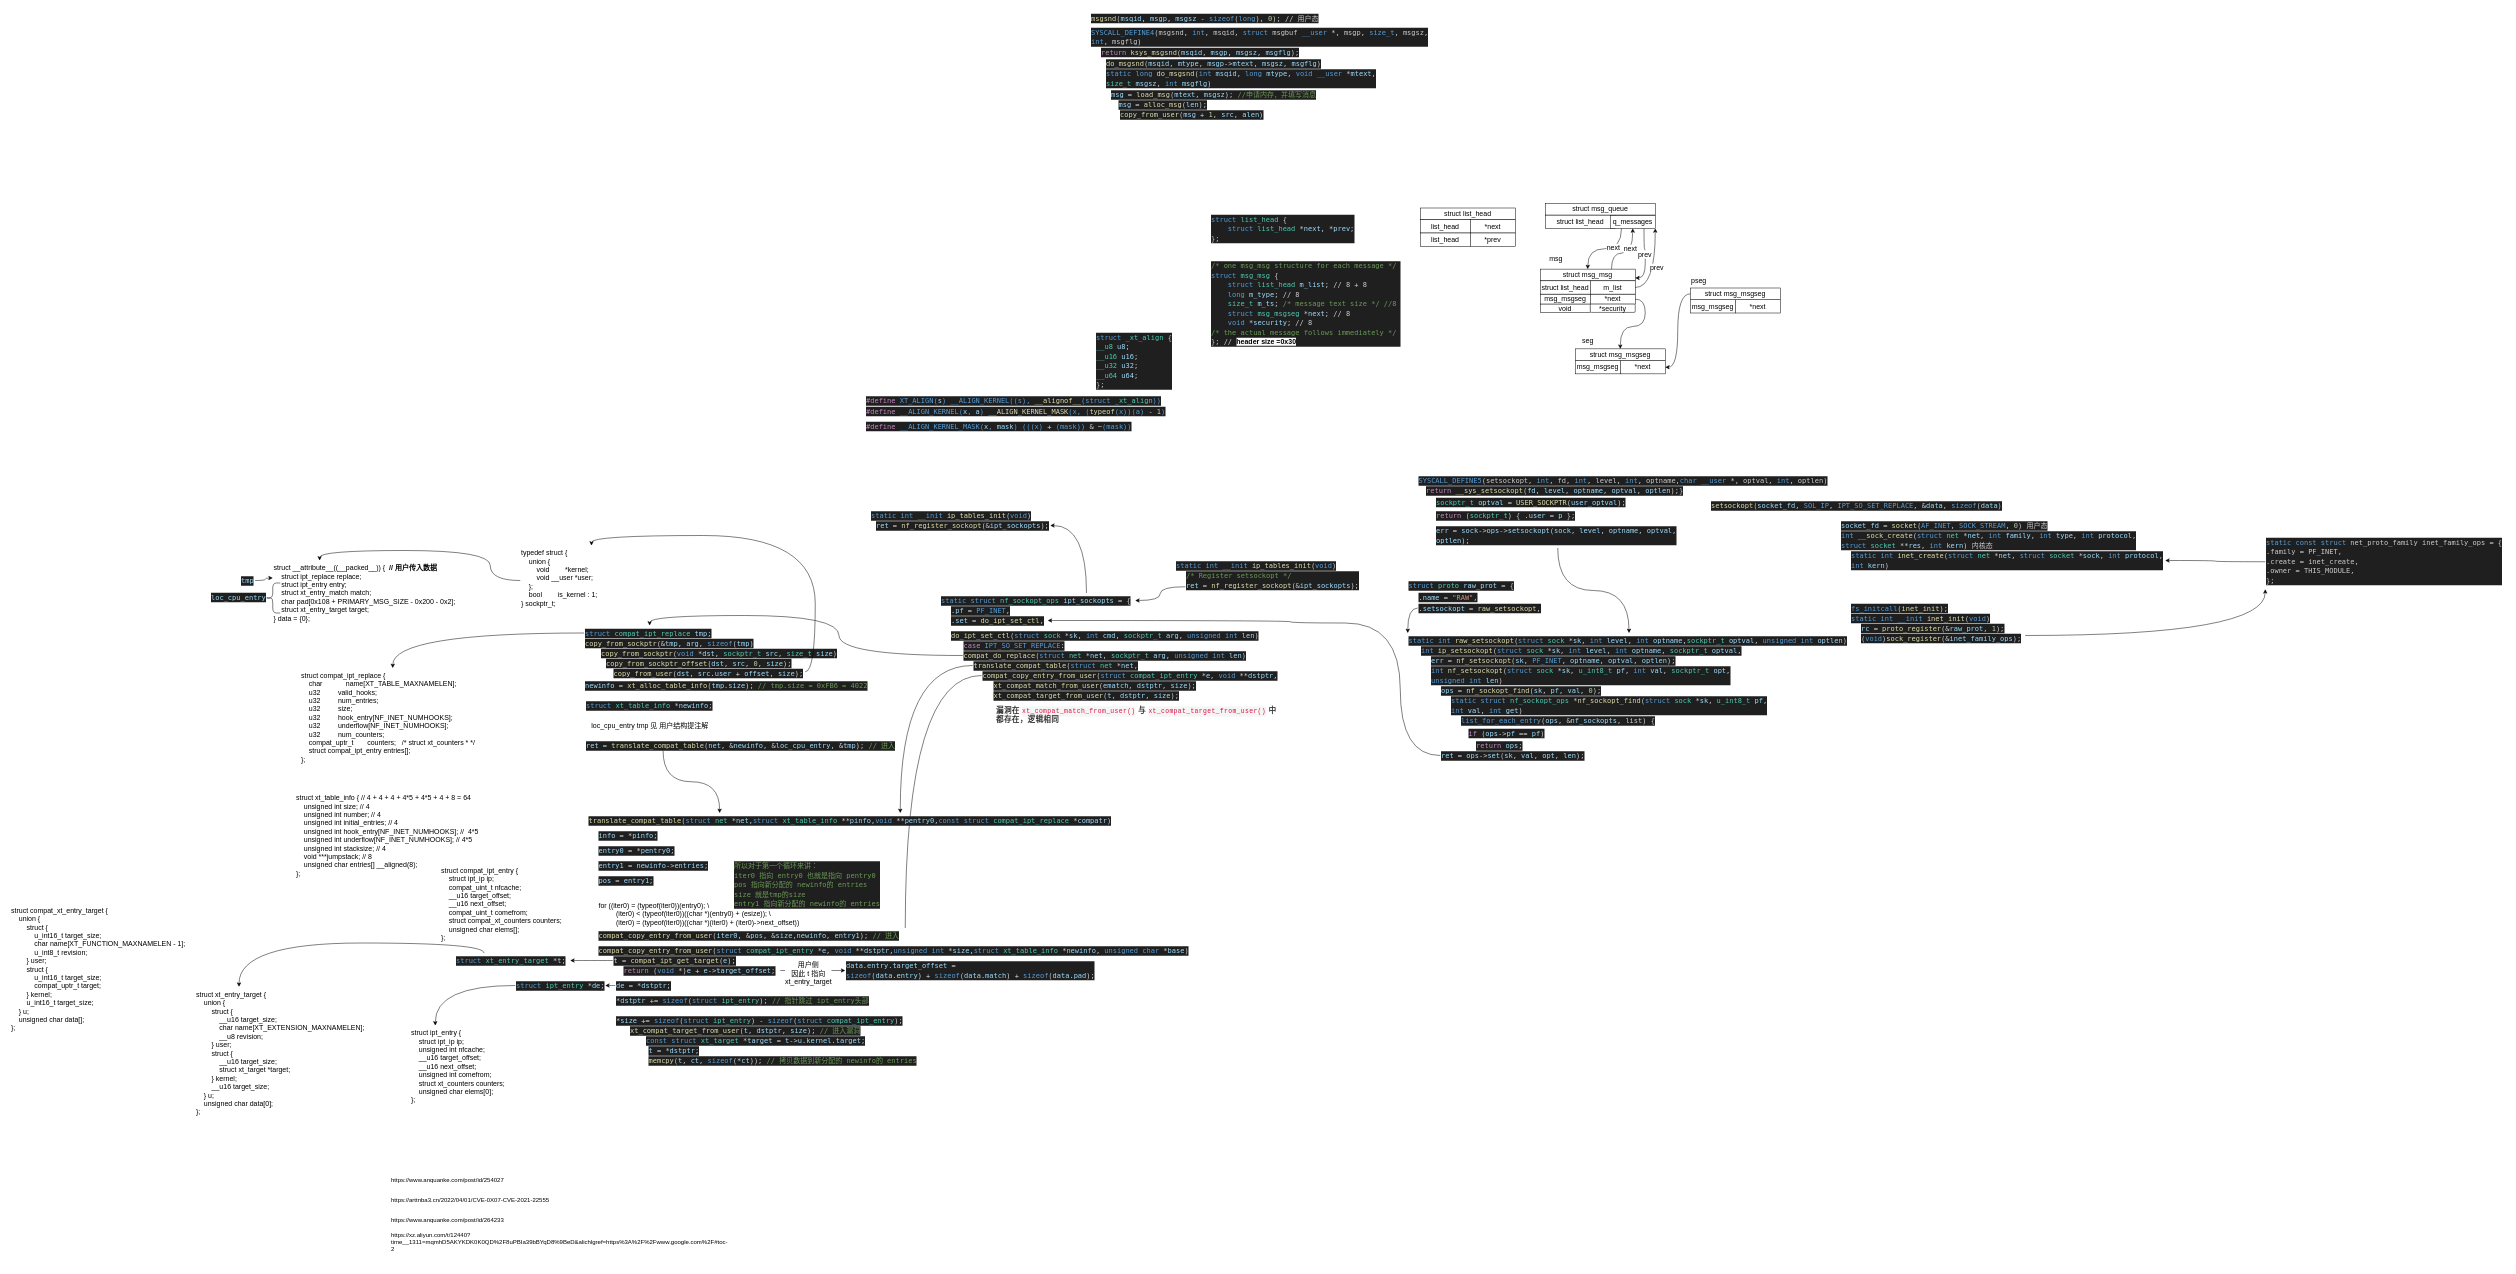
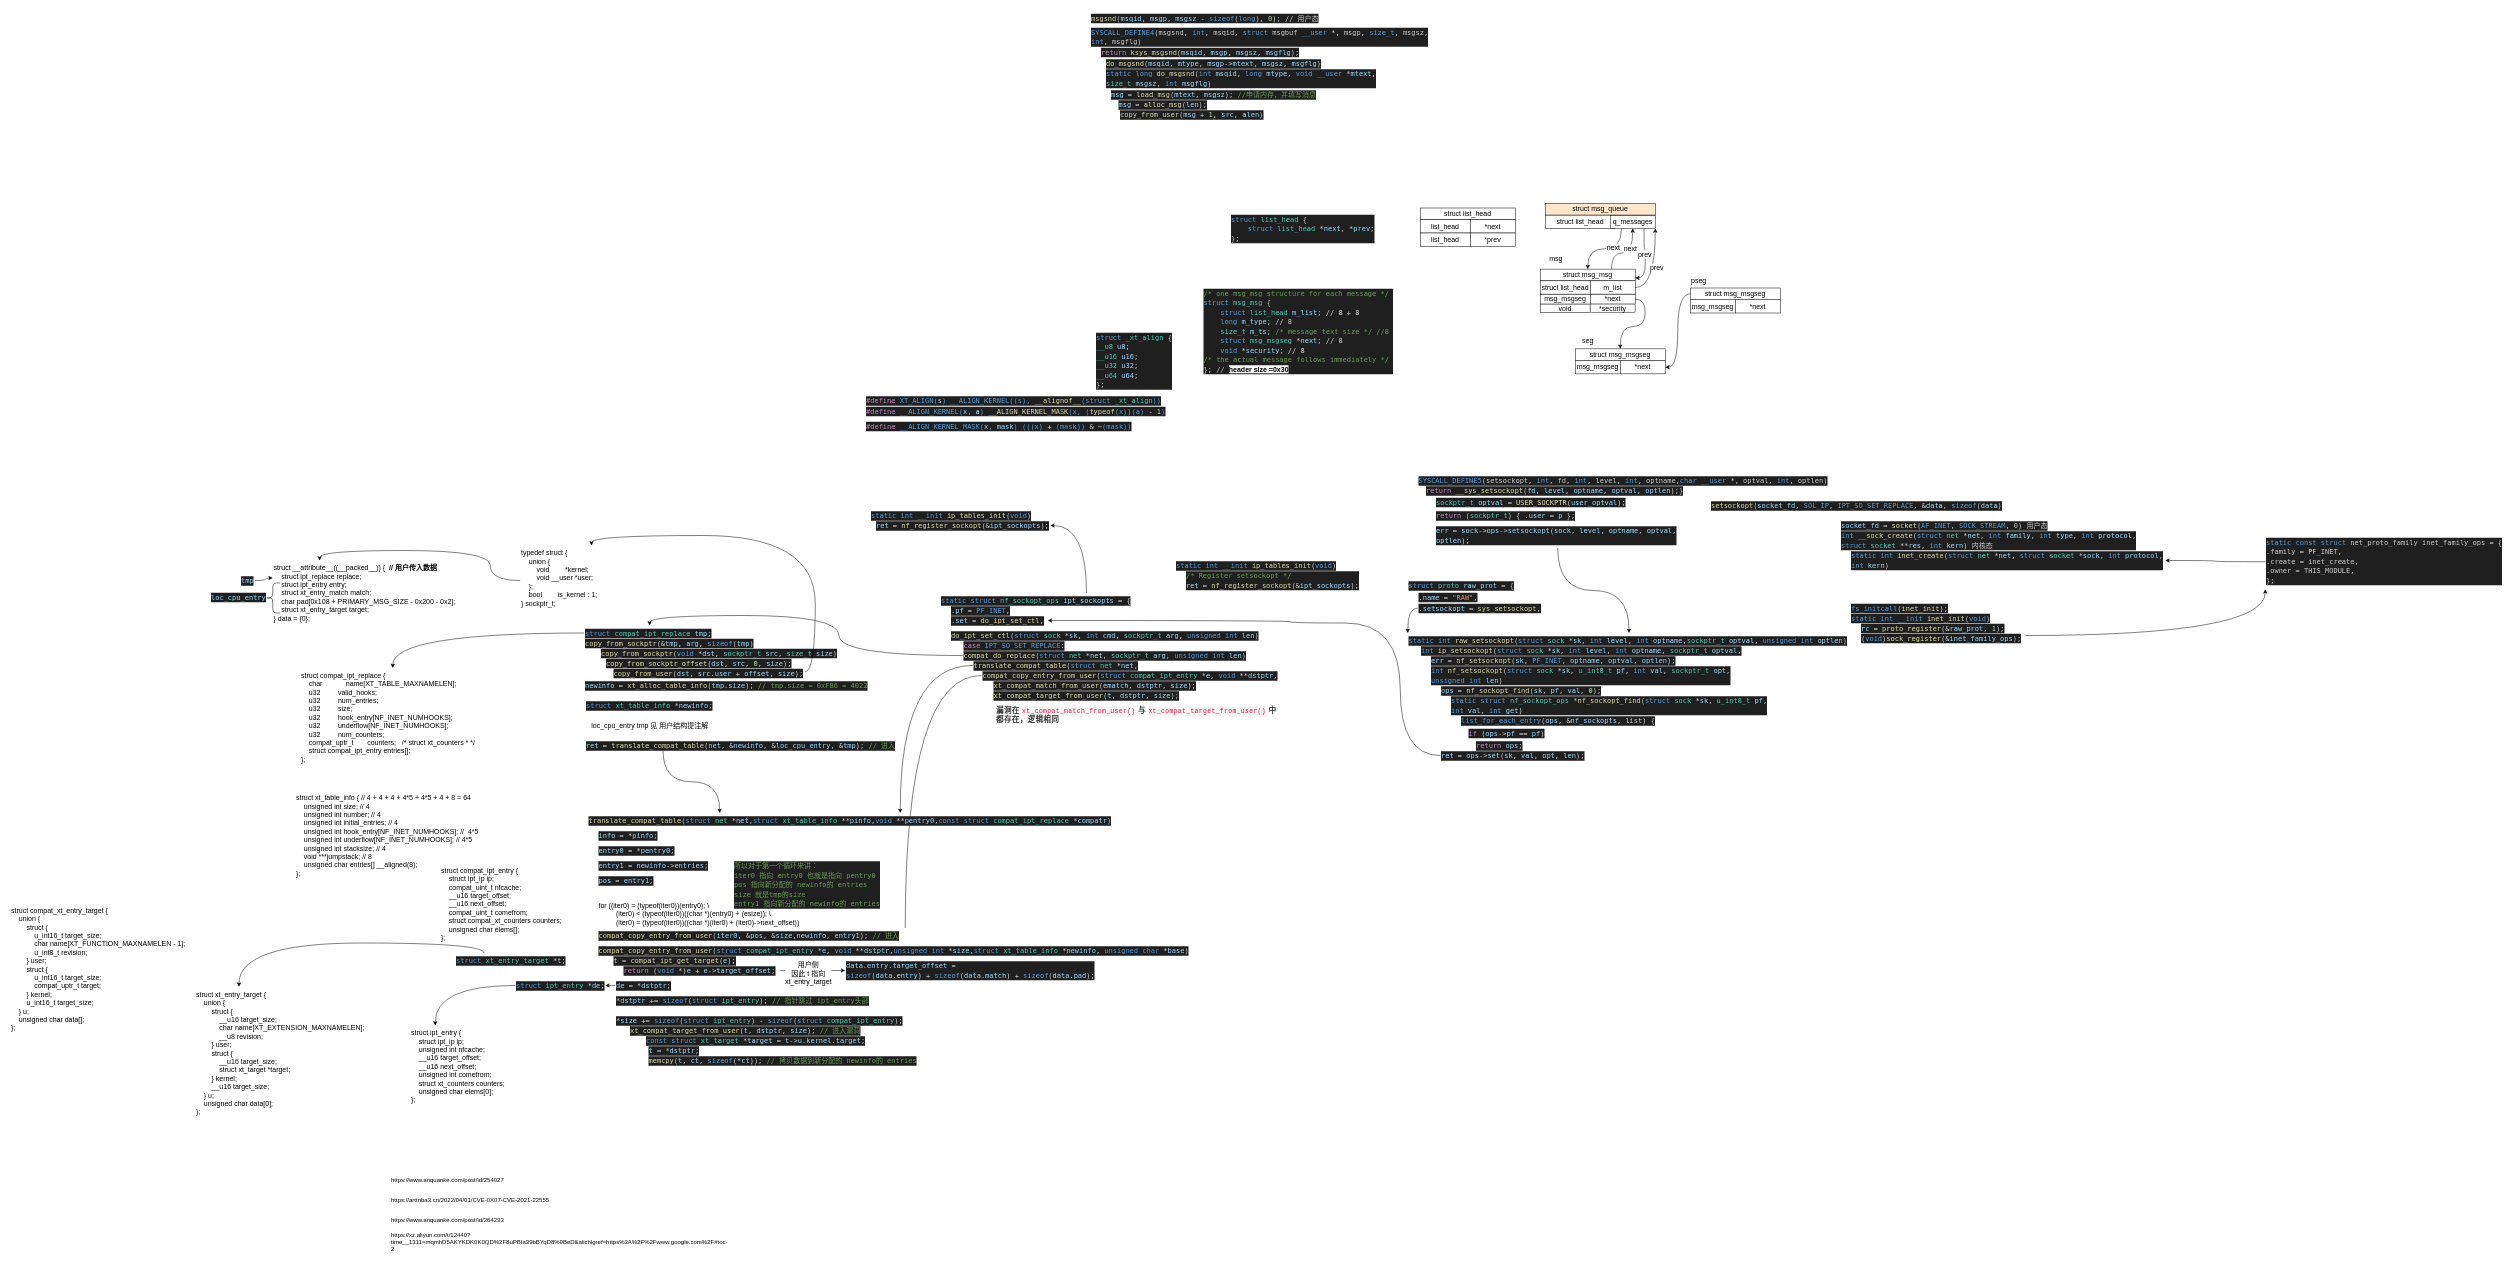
node "struct msg_queue": fillcolor #ffffff -> #ffe6cc
node "struct list_head { struct list_head *next, *prev; };": moved (1283, 226) -> (1303, 226)
node "/* one msg_msg structure for each message */ struct msg_msg { struct list_head m_list; // 8 + 8 long m_type; // 8 size_t m_ts; /* message text size */ //8 struct msg_msgseg *next; // 8 void *security; // 8 /* the actual message follows immediately */ }; // header size =0x30": moved (1308, 303) -> (1300, 330)
edge "/* Register setsockopt */ ret = nf_register_sockopt(&ipt_sockopts);" -> "static struct nf_sockopt_ops ipt_sockopts = {": removed
node ".setsockopt = raw_setsockopt,": label ".setsockopt = raw_setsockopt," -> ".setsockopt = sys_setsockopt,"
edge "t = compat_ipt_get_target(e);" -> "struct xt_entry_target *t;": removed
